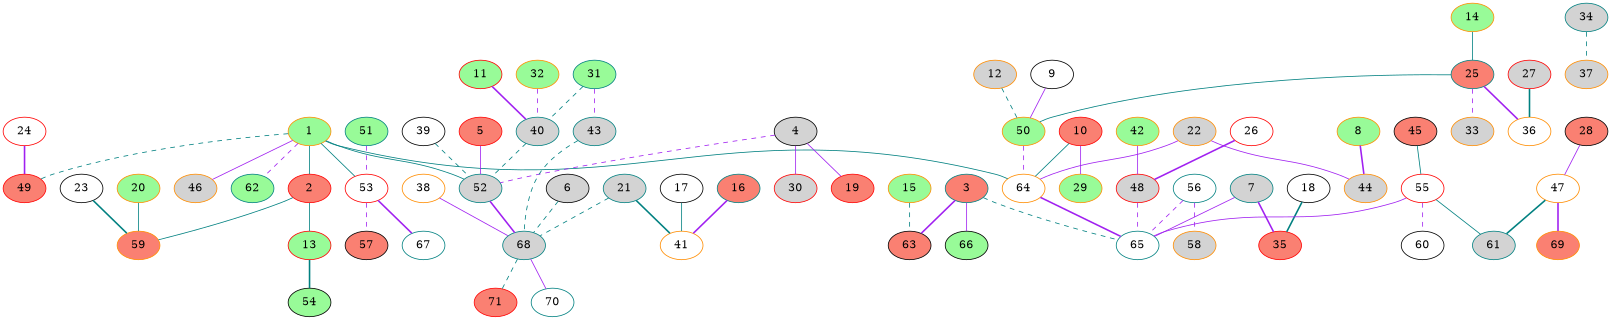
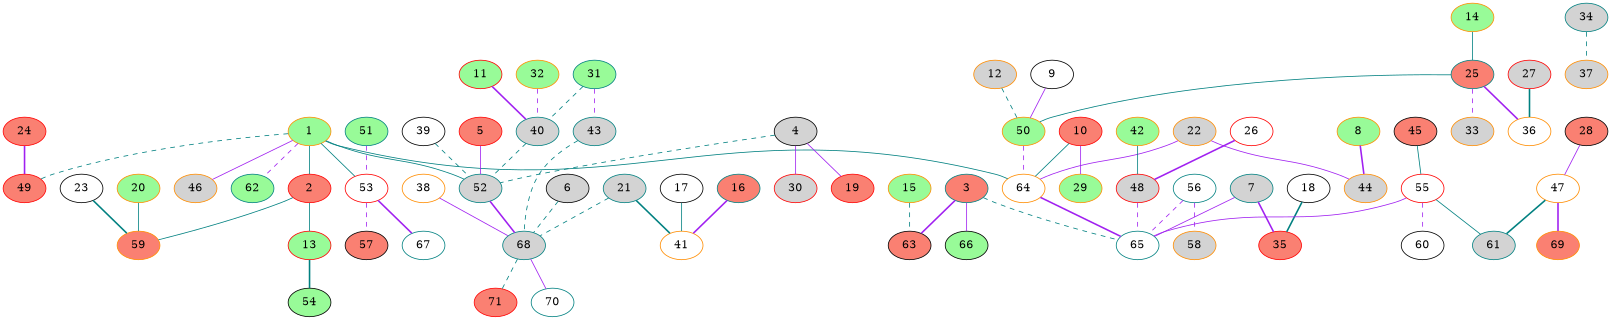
node "24": fillcolor white -> salmon
edge "4" -- "52": color purple -> teal
edge "42" -- "48": color purple -> teal
